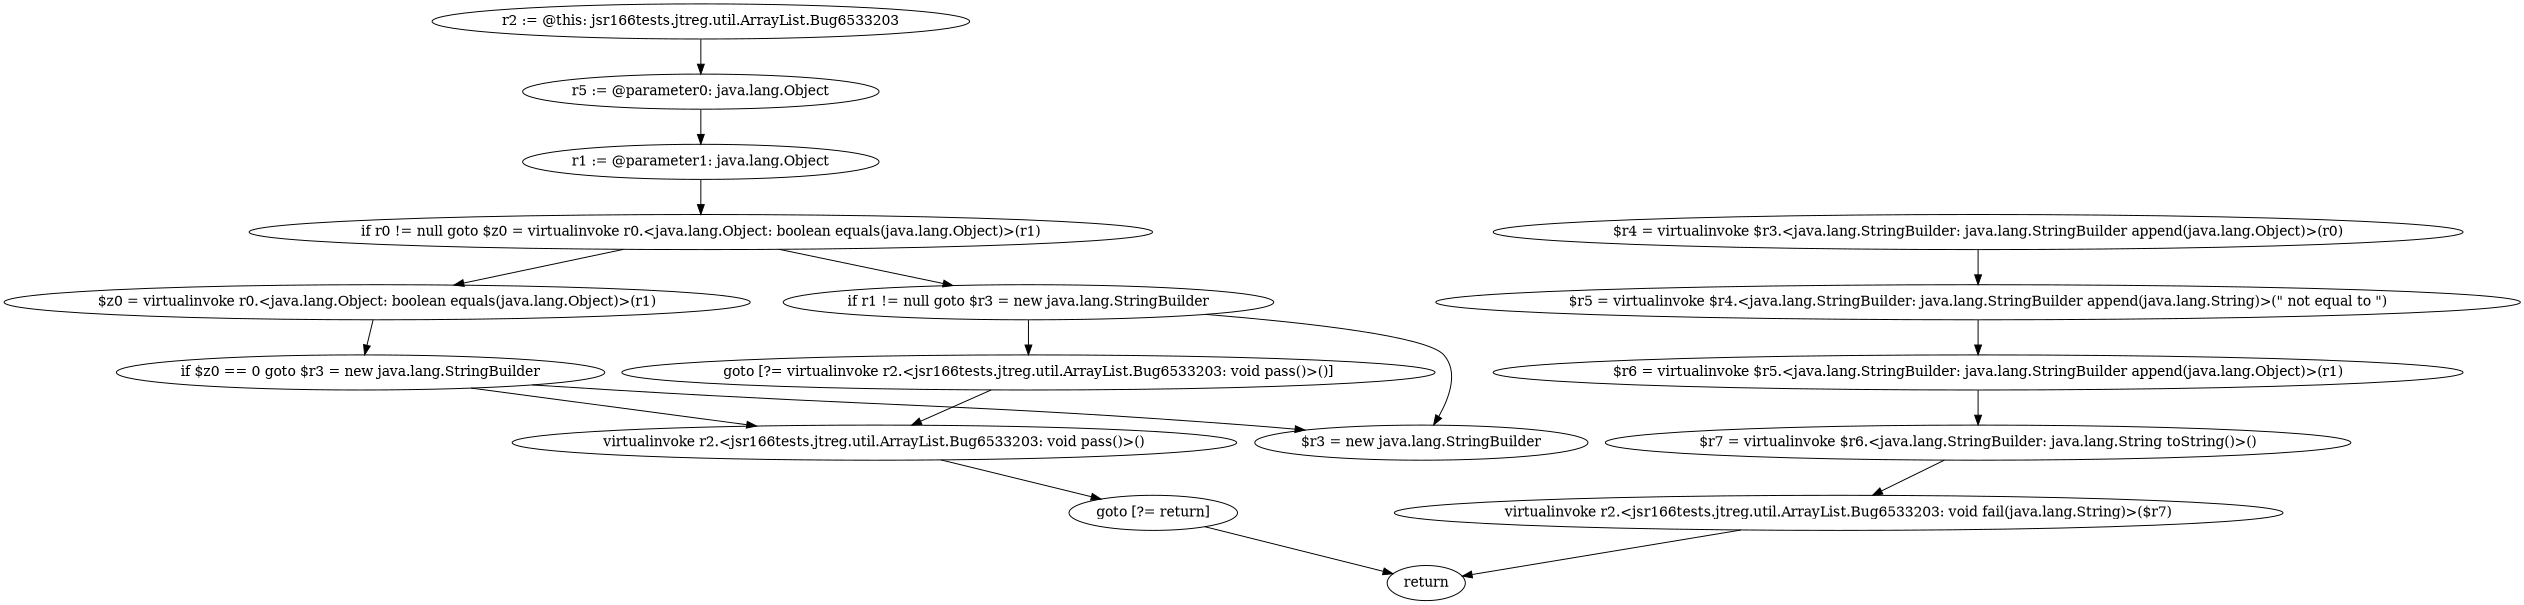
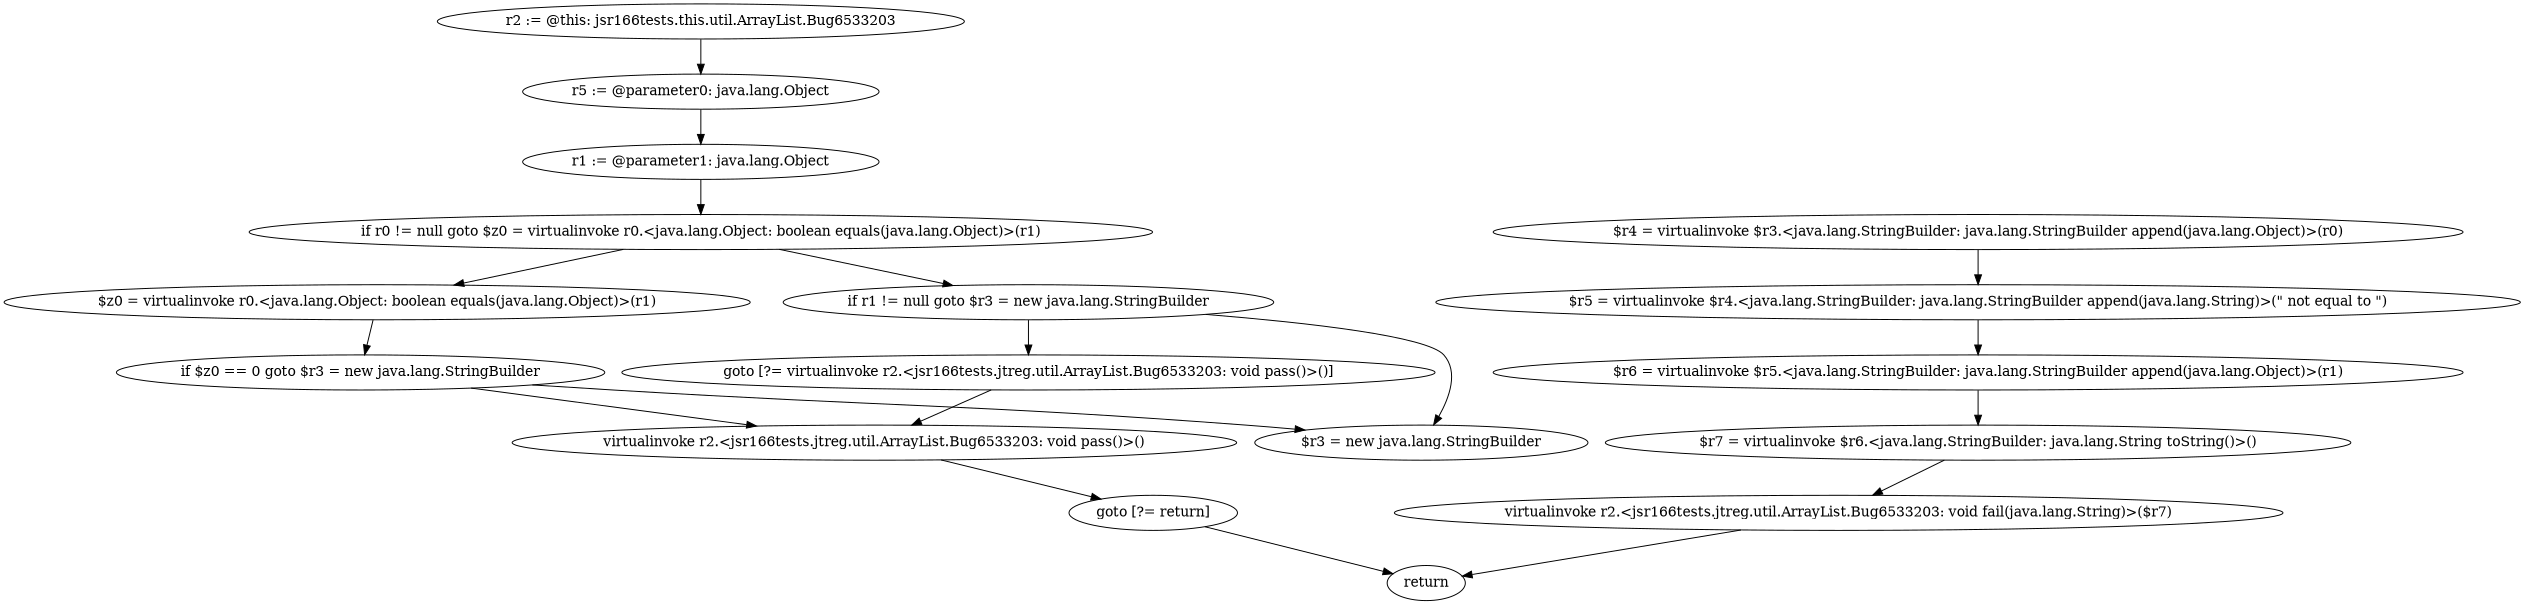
node "r2 := @this: jsr166tests.jtreg.util.ArrayList.Bug6533203": label "r2 := @this: jsr166tests.jtreg.util.ArrayList.Bug6533203" -> "r2 := @this: jsr166tests.this.util.ArrayList.Bug6533203"
